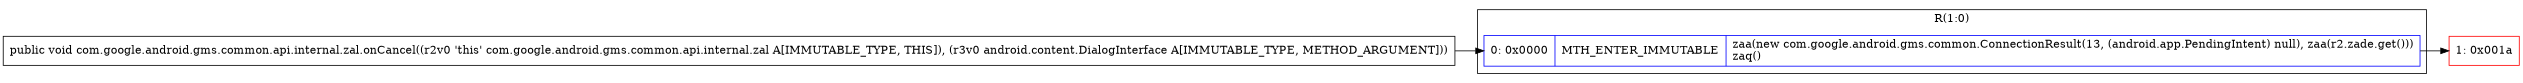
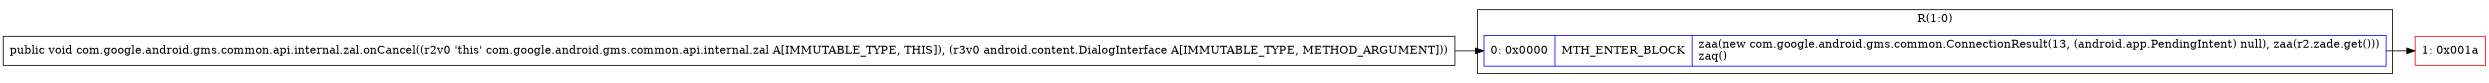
node "0: 0x0000": text "MTH_ENTER_IMMUTABLE" -> "MTH_ENTER_BLOCK"
